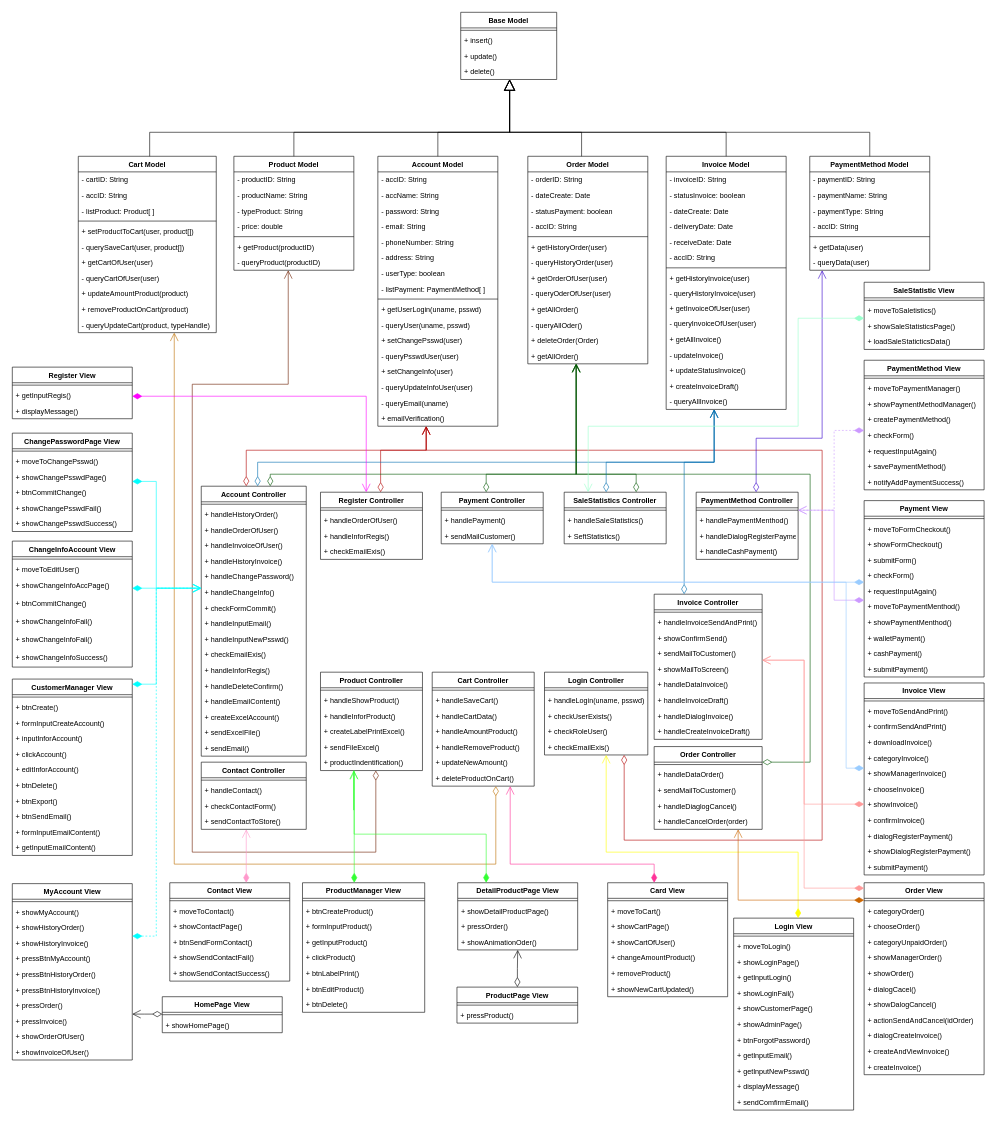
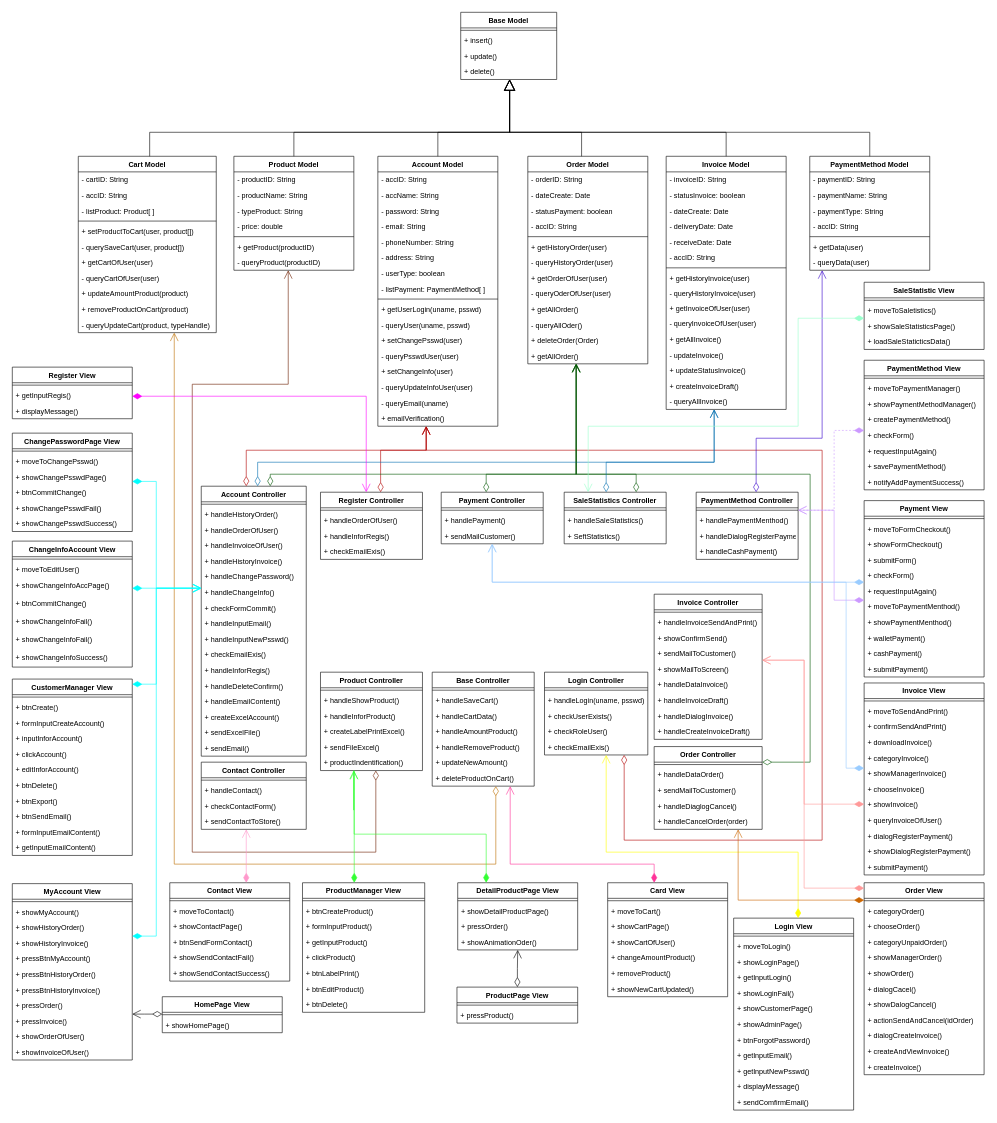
edge "Invoice Model" -- "Invoice Controller": removed
node "Cart Controller": label "Cart Controller" -> "Base Controller"
edge "Account Controller" -- "MyAccount View": style dashed -> solid
node "+ confirmInvoice()": label "+ confirmInvoice()" -> "+ queryInvoiceOfUser()"
